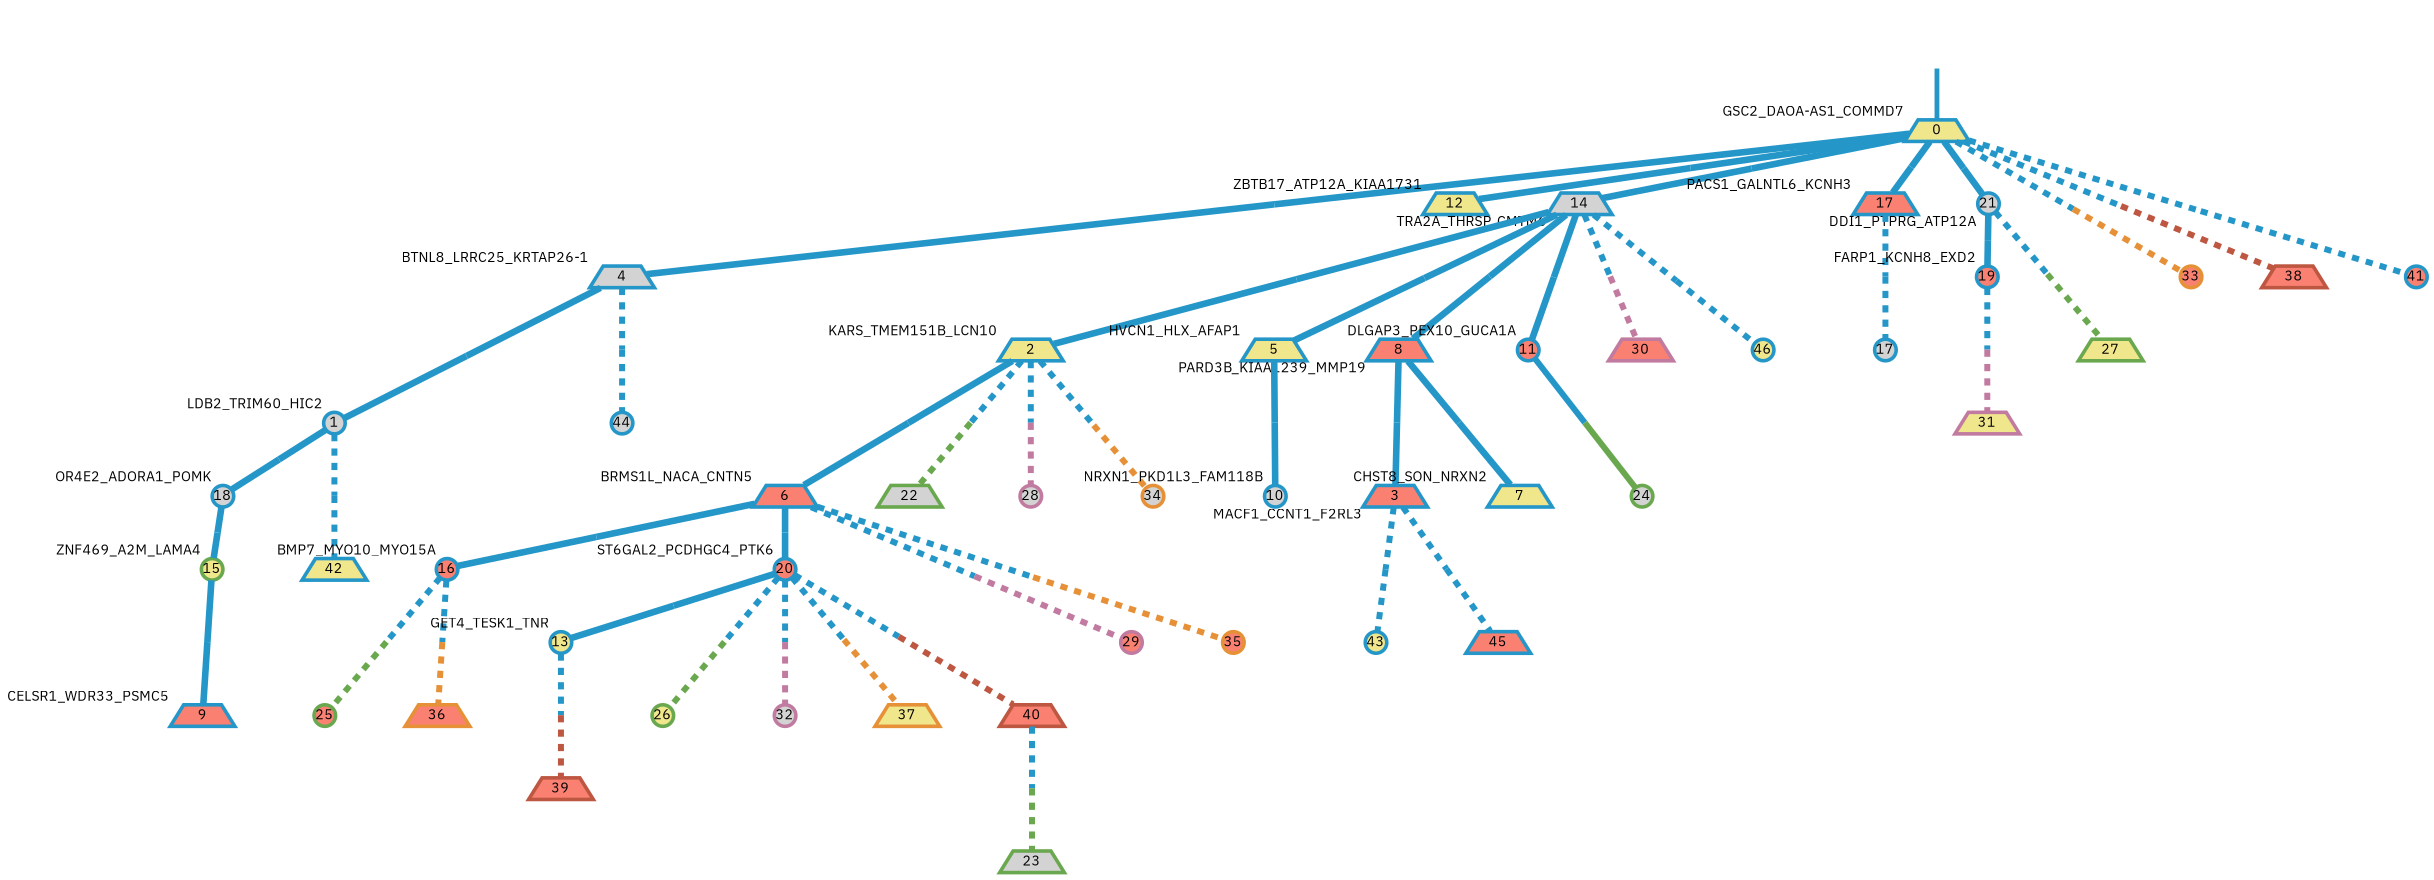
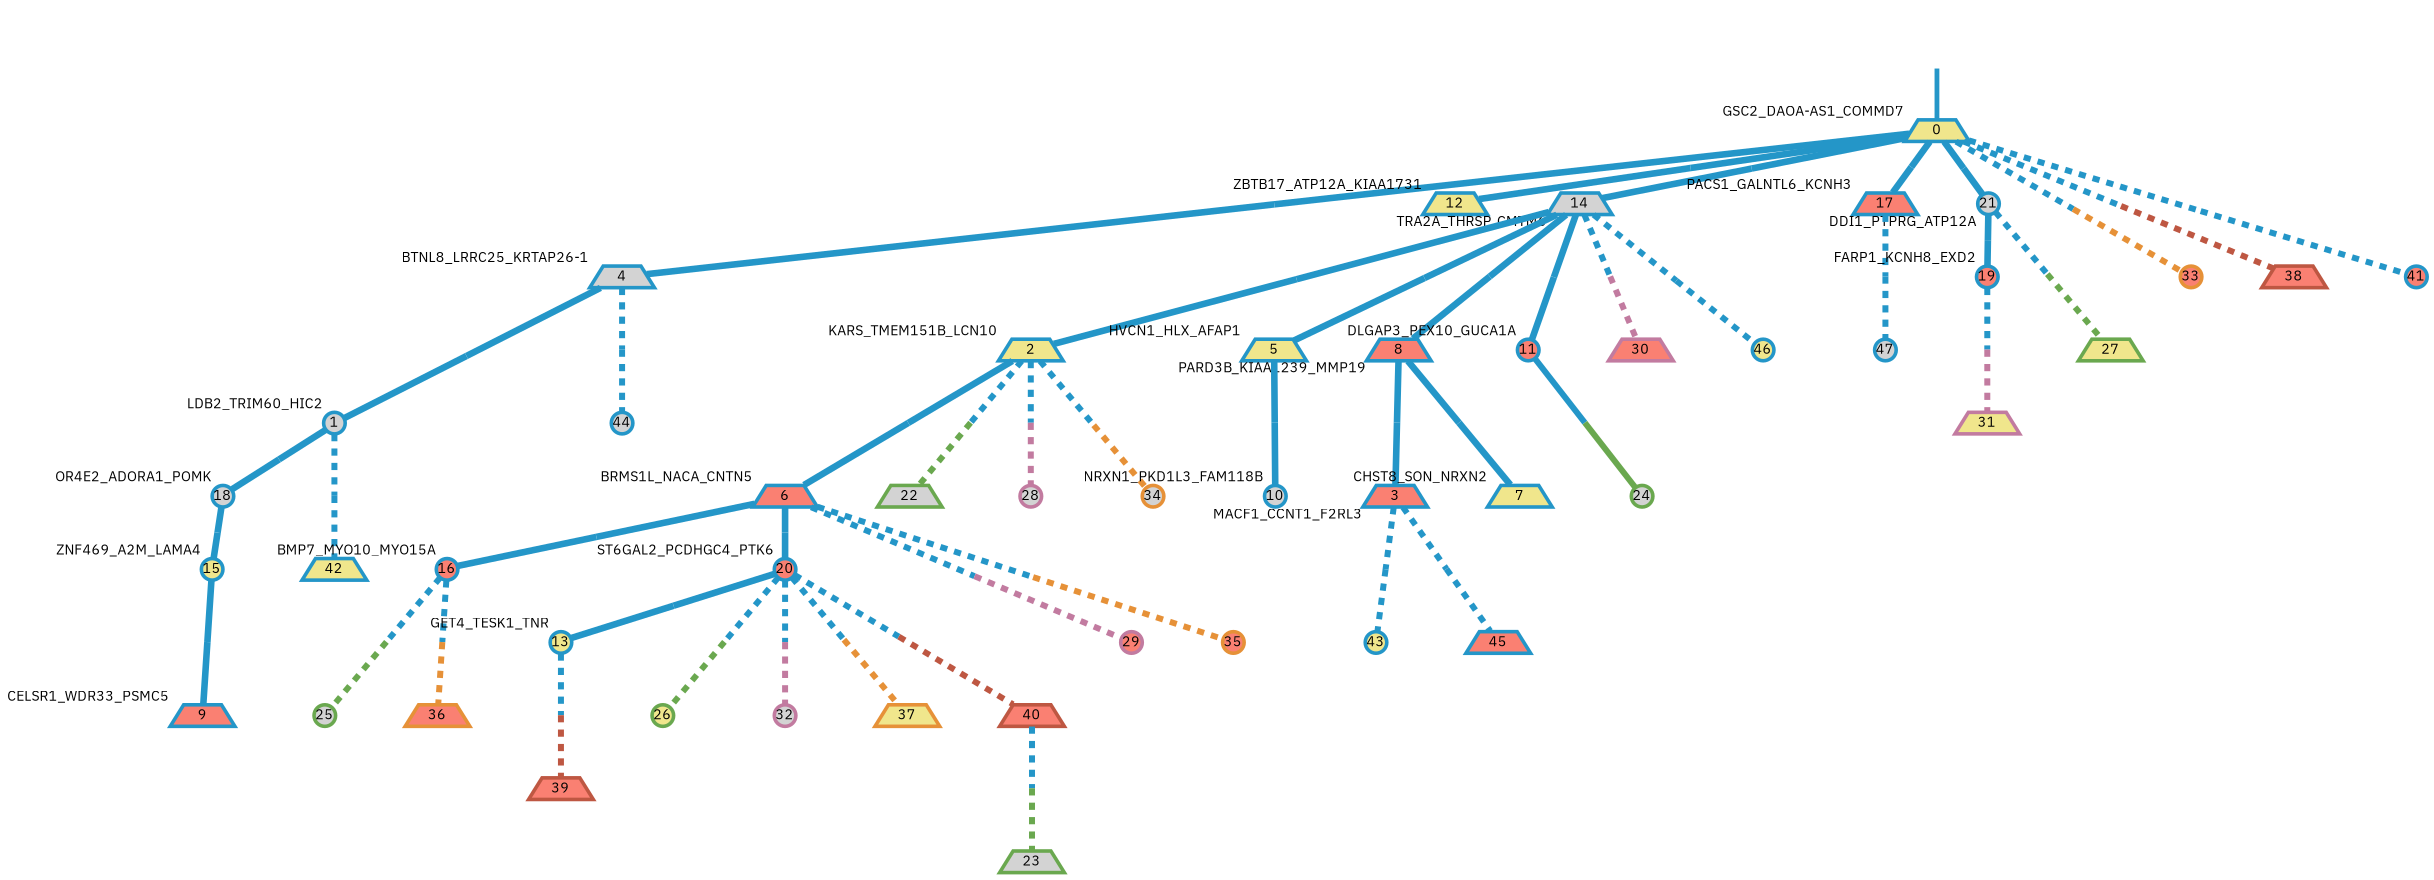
node "17": label "17" -> "47"
node "15 ZNF469_A2M_LAMA4": color #6aa84fff -> #2496c8ff
node "25": fillcolor salmon -> lightgrey
